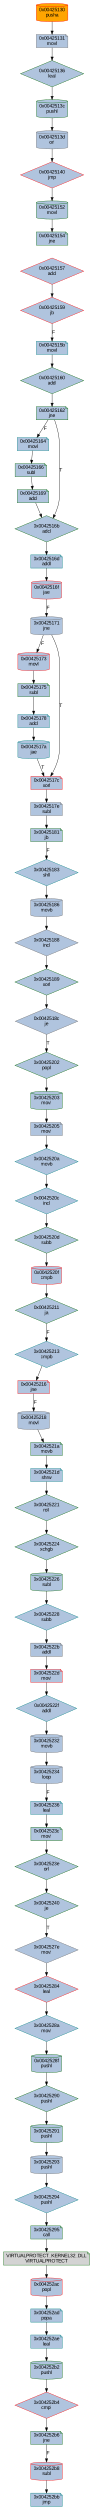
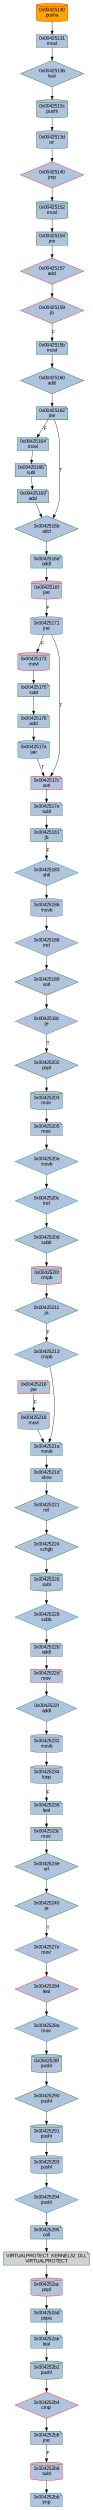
edge "0x00425154 jne" -> "0x00425157 adcl": added
edge "0x00425213 cmpb" -> "0x00425216 jne": now "0x00425213 cmpb" -> "0x0042521a movb"
node "0x0042521a movb": color darkgreen -> teal
